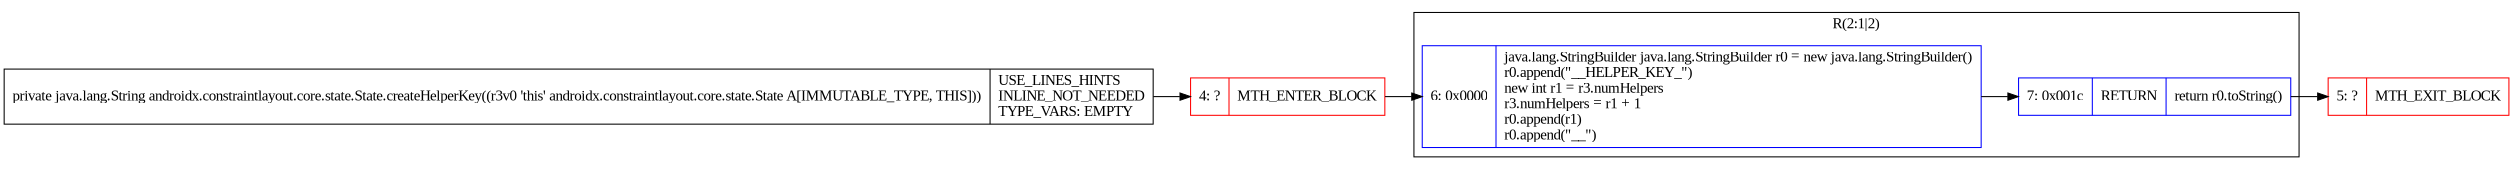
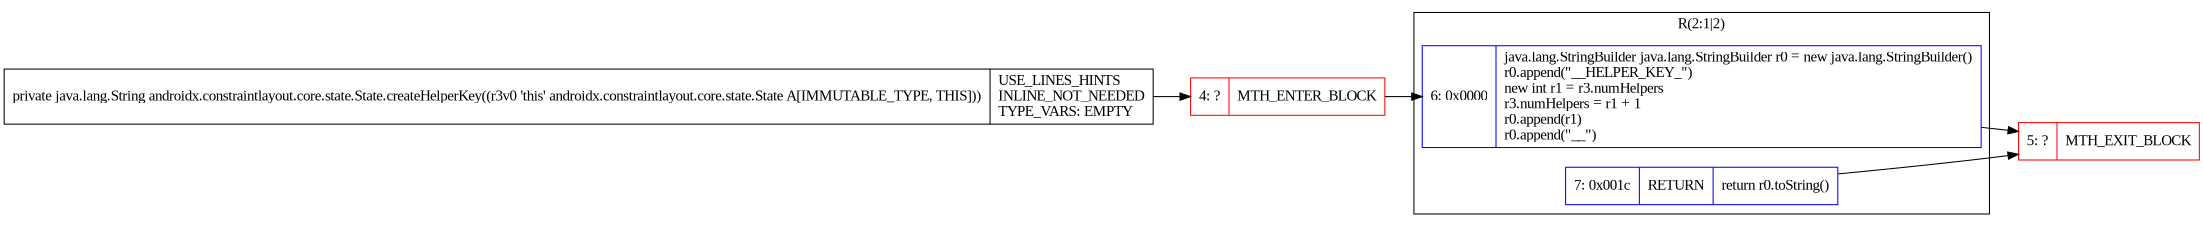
edge "6: 0x0000" -> "7: 0x001c": now "6: 0x0000" -> "5: ?"
